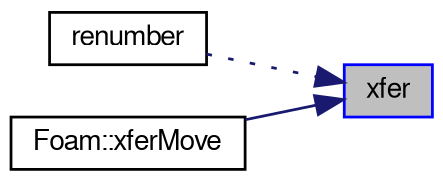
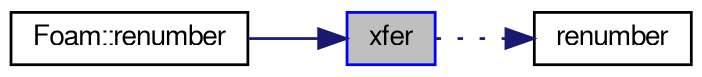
edge "renumber" -> "xfer": reversed
node "Foam::xferMove": label "Foam::xferMove" -> "Foam::renumber"
